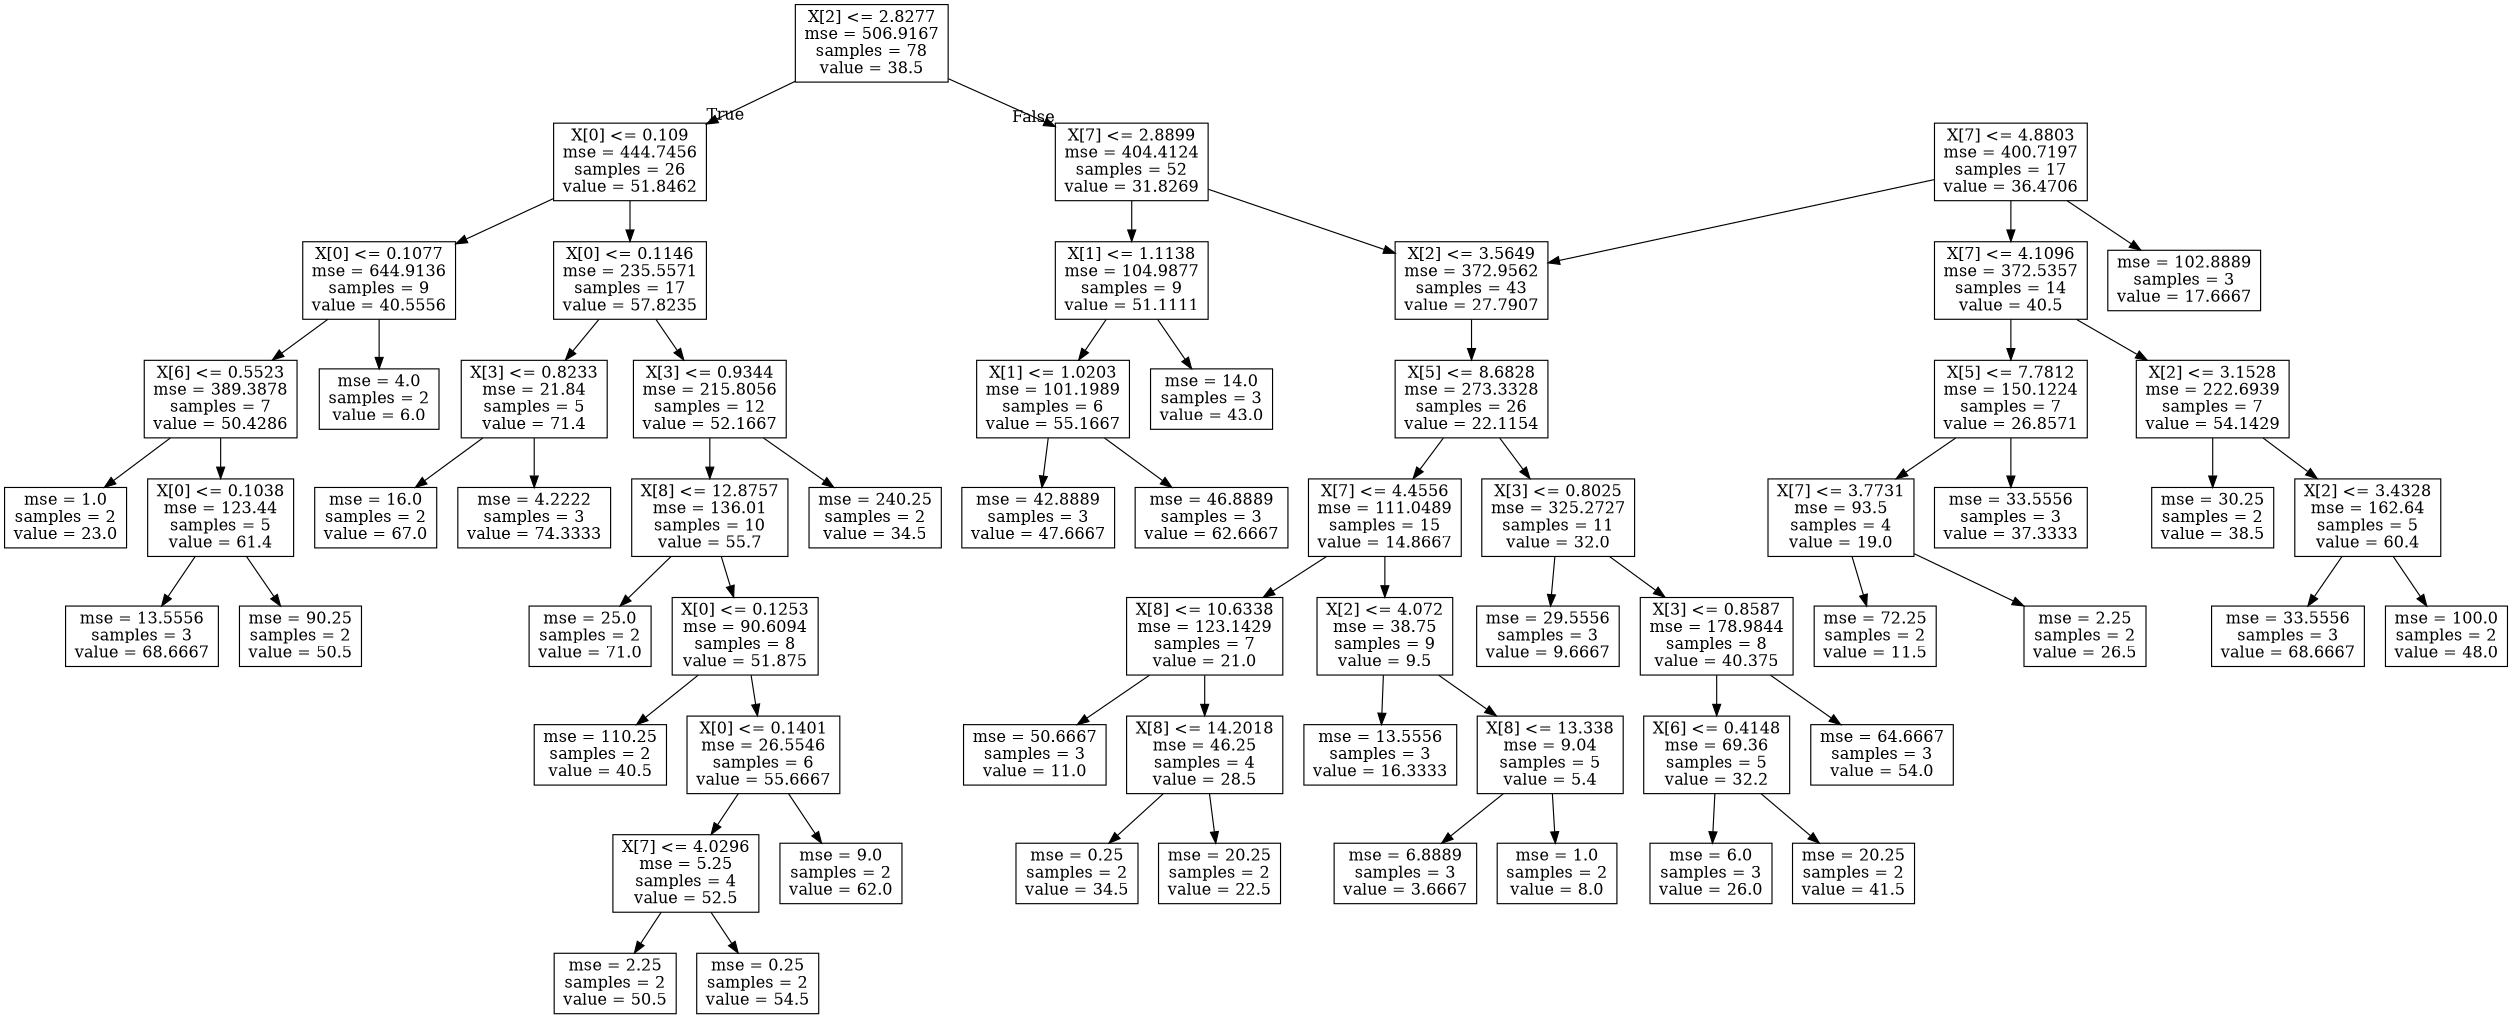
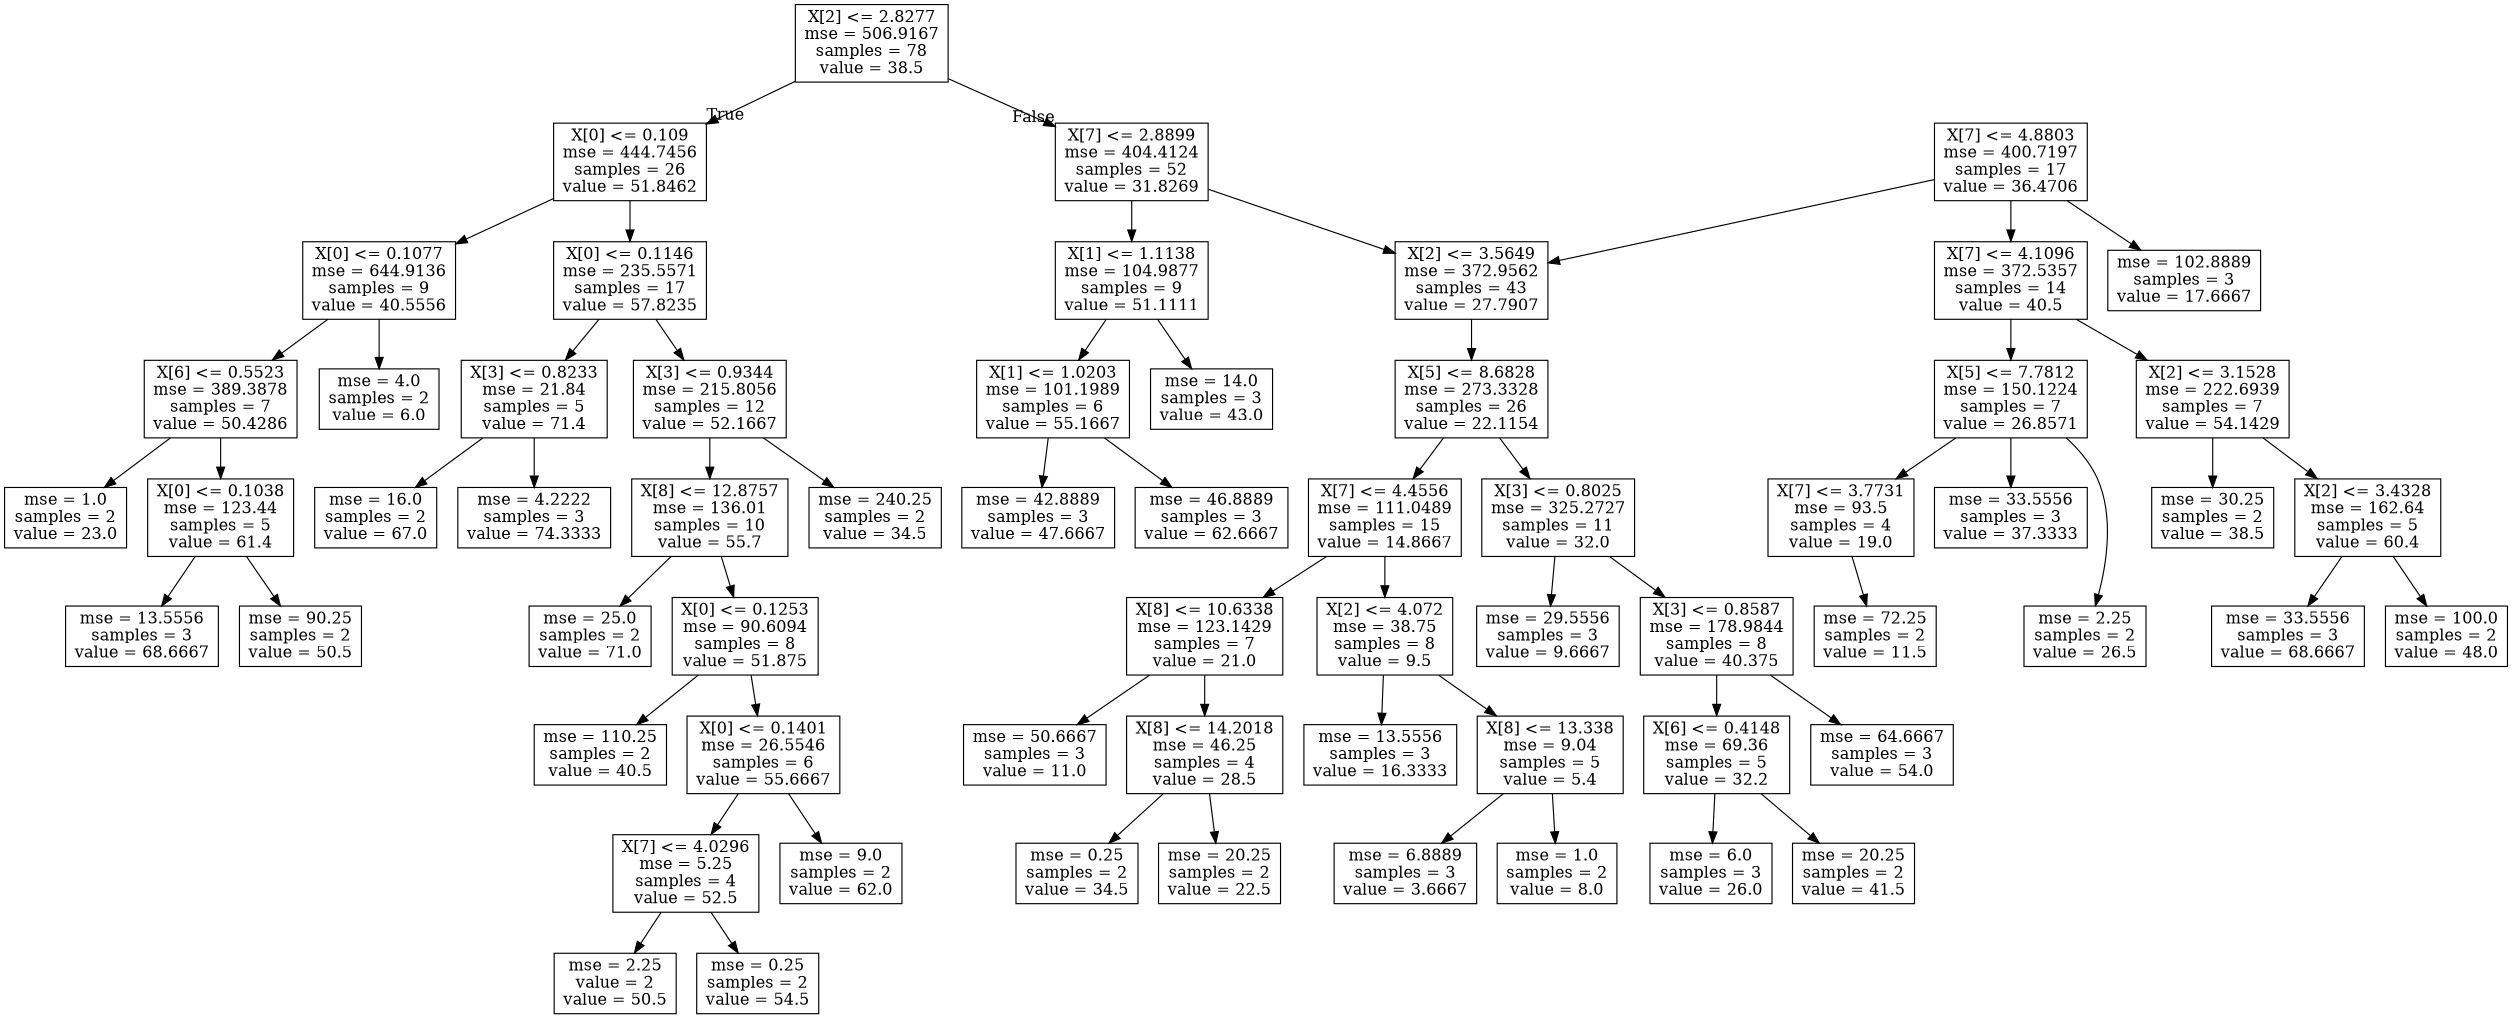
edge "X[7] <= 3.7731 mse = 93.5 samples = 4 value = 19.0" -> "mse = 2.25 samples = 2 value = 26.5": now "X[5] <= 7.7812 mse = 150.1224 samples = 7 value = 26.8571" -> "mse = 2.25 samples = 2 value = 26.5"
node "X[2] <= 4.072 mse = 38.75 samples = 9 value = 9.5": label "X[2] <= 4.072 mse = 38.75 samples = 9 value = 9.5" -> "X[2] <= 4.072 mse = 38.75 samples = 8 value = 9.5"
node "mse = 2.25 samples = 2 value = 50.5": label "mse = 2.25 samples = 2 value = 50.5" -> "mse = 2.25 value = 2 value = 50.5"
